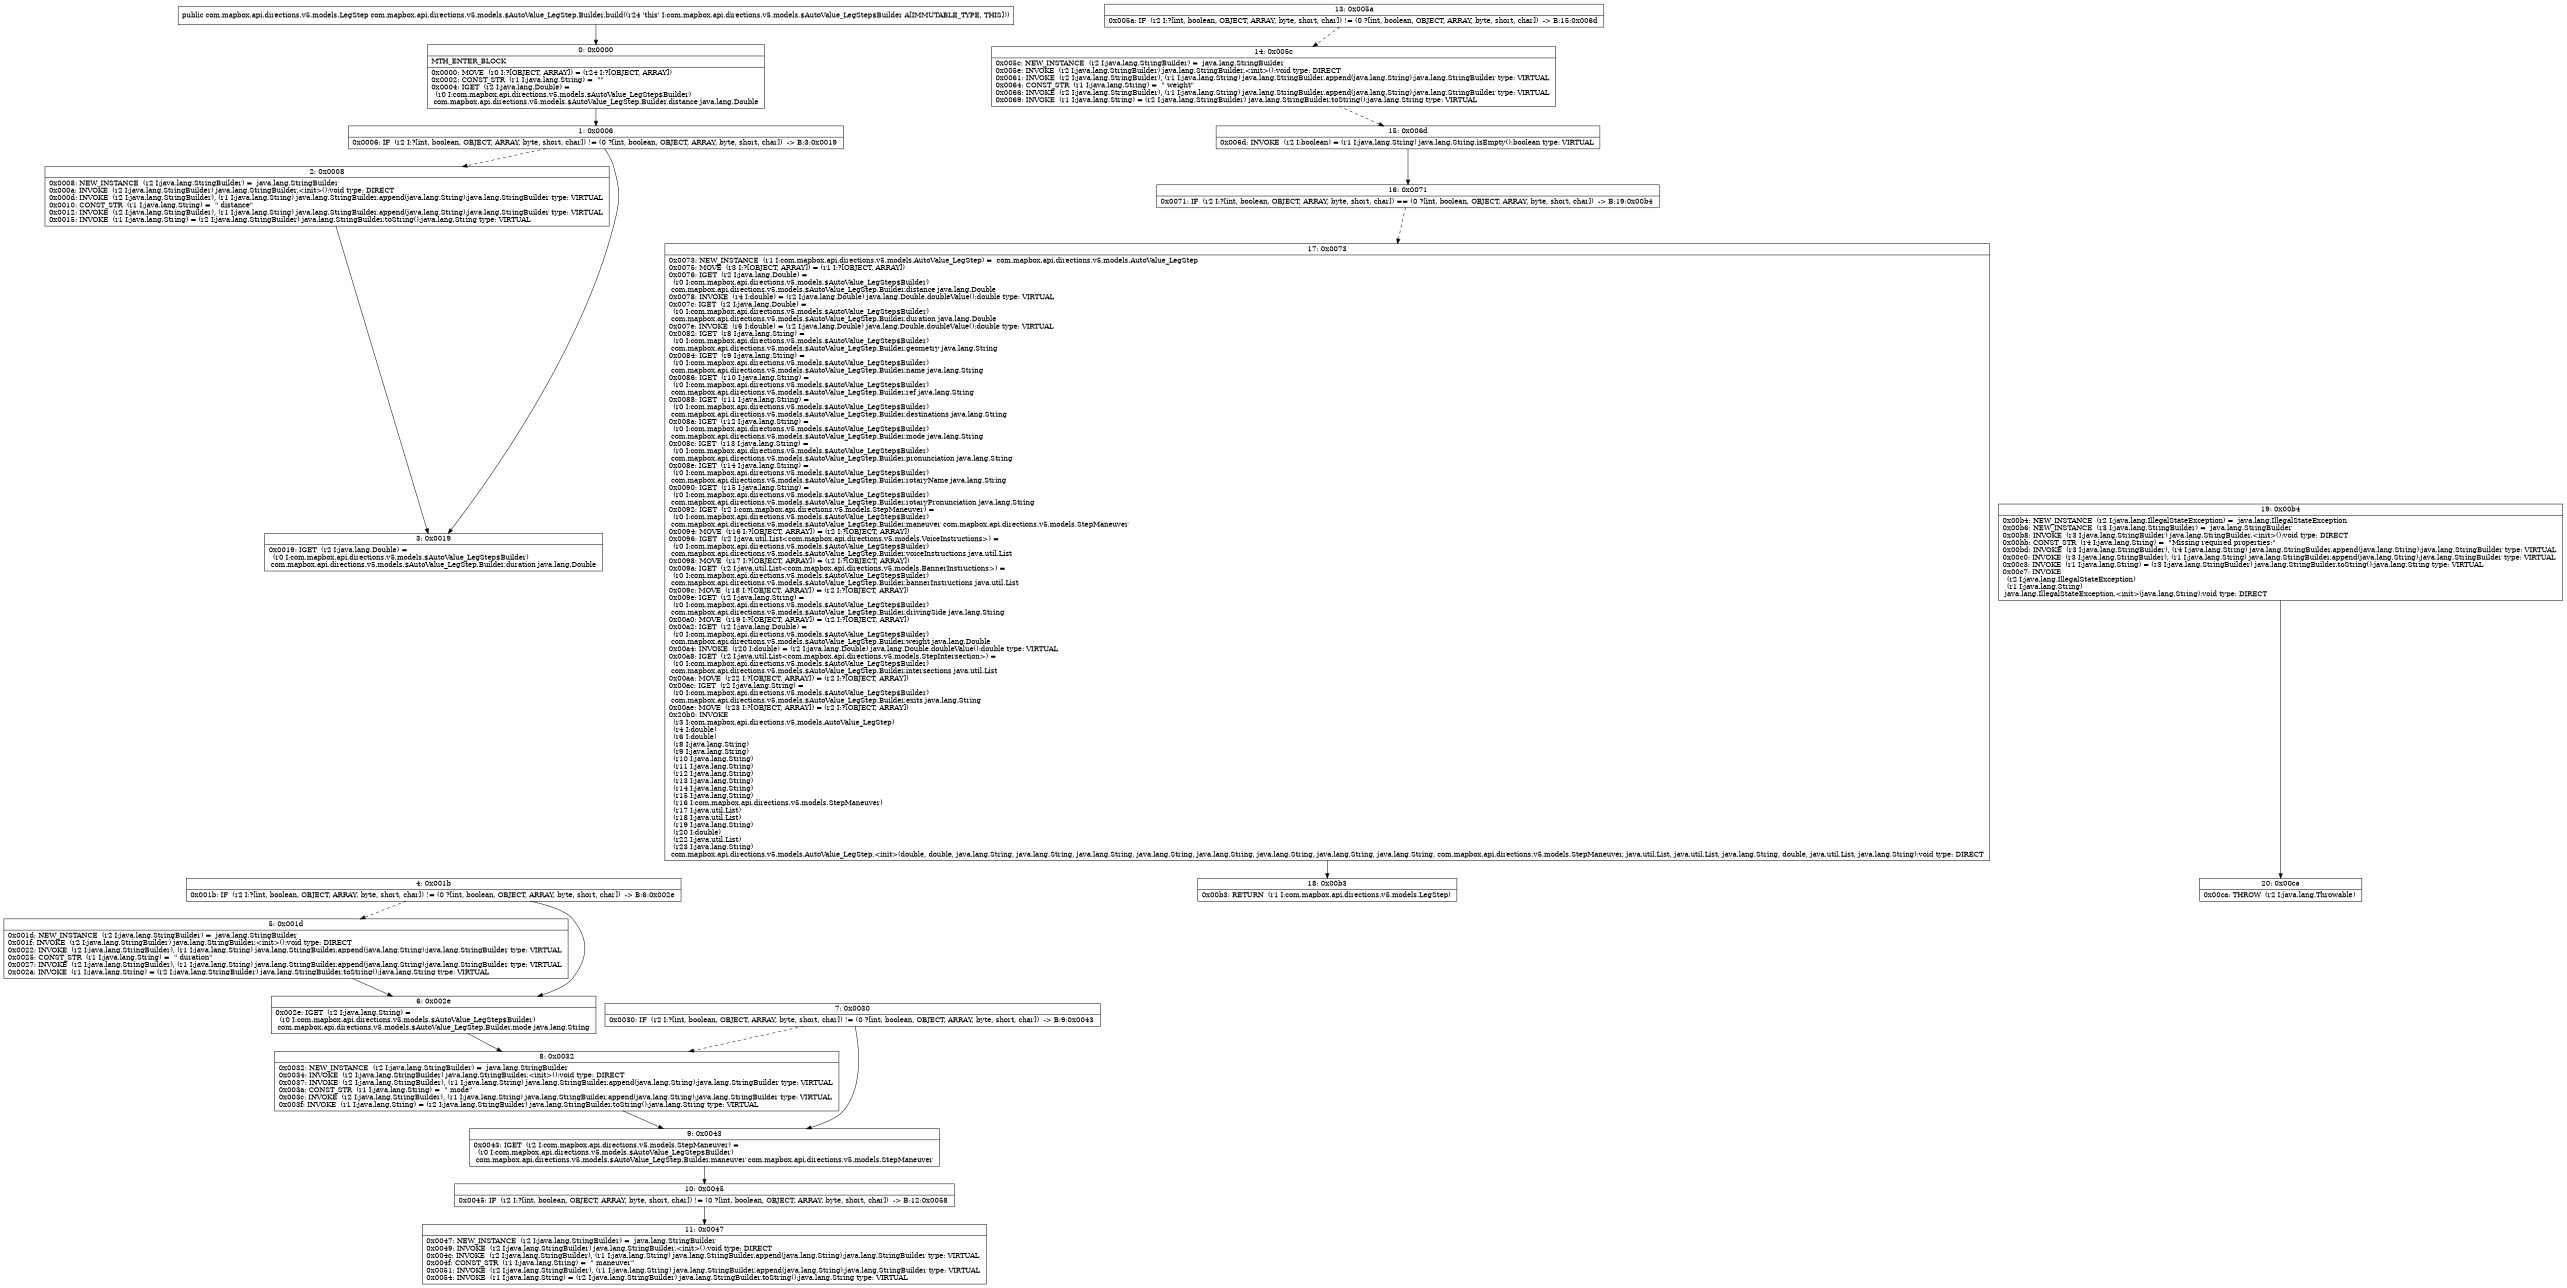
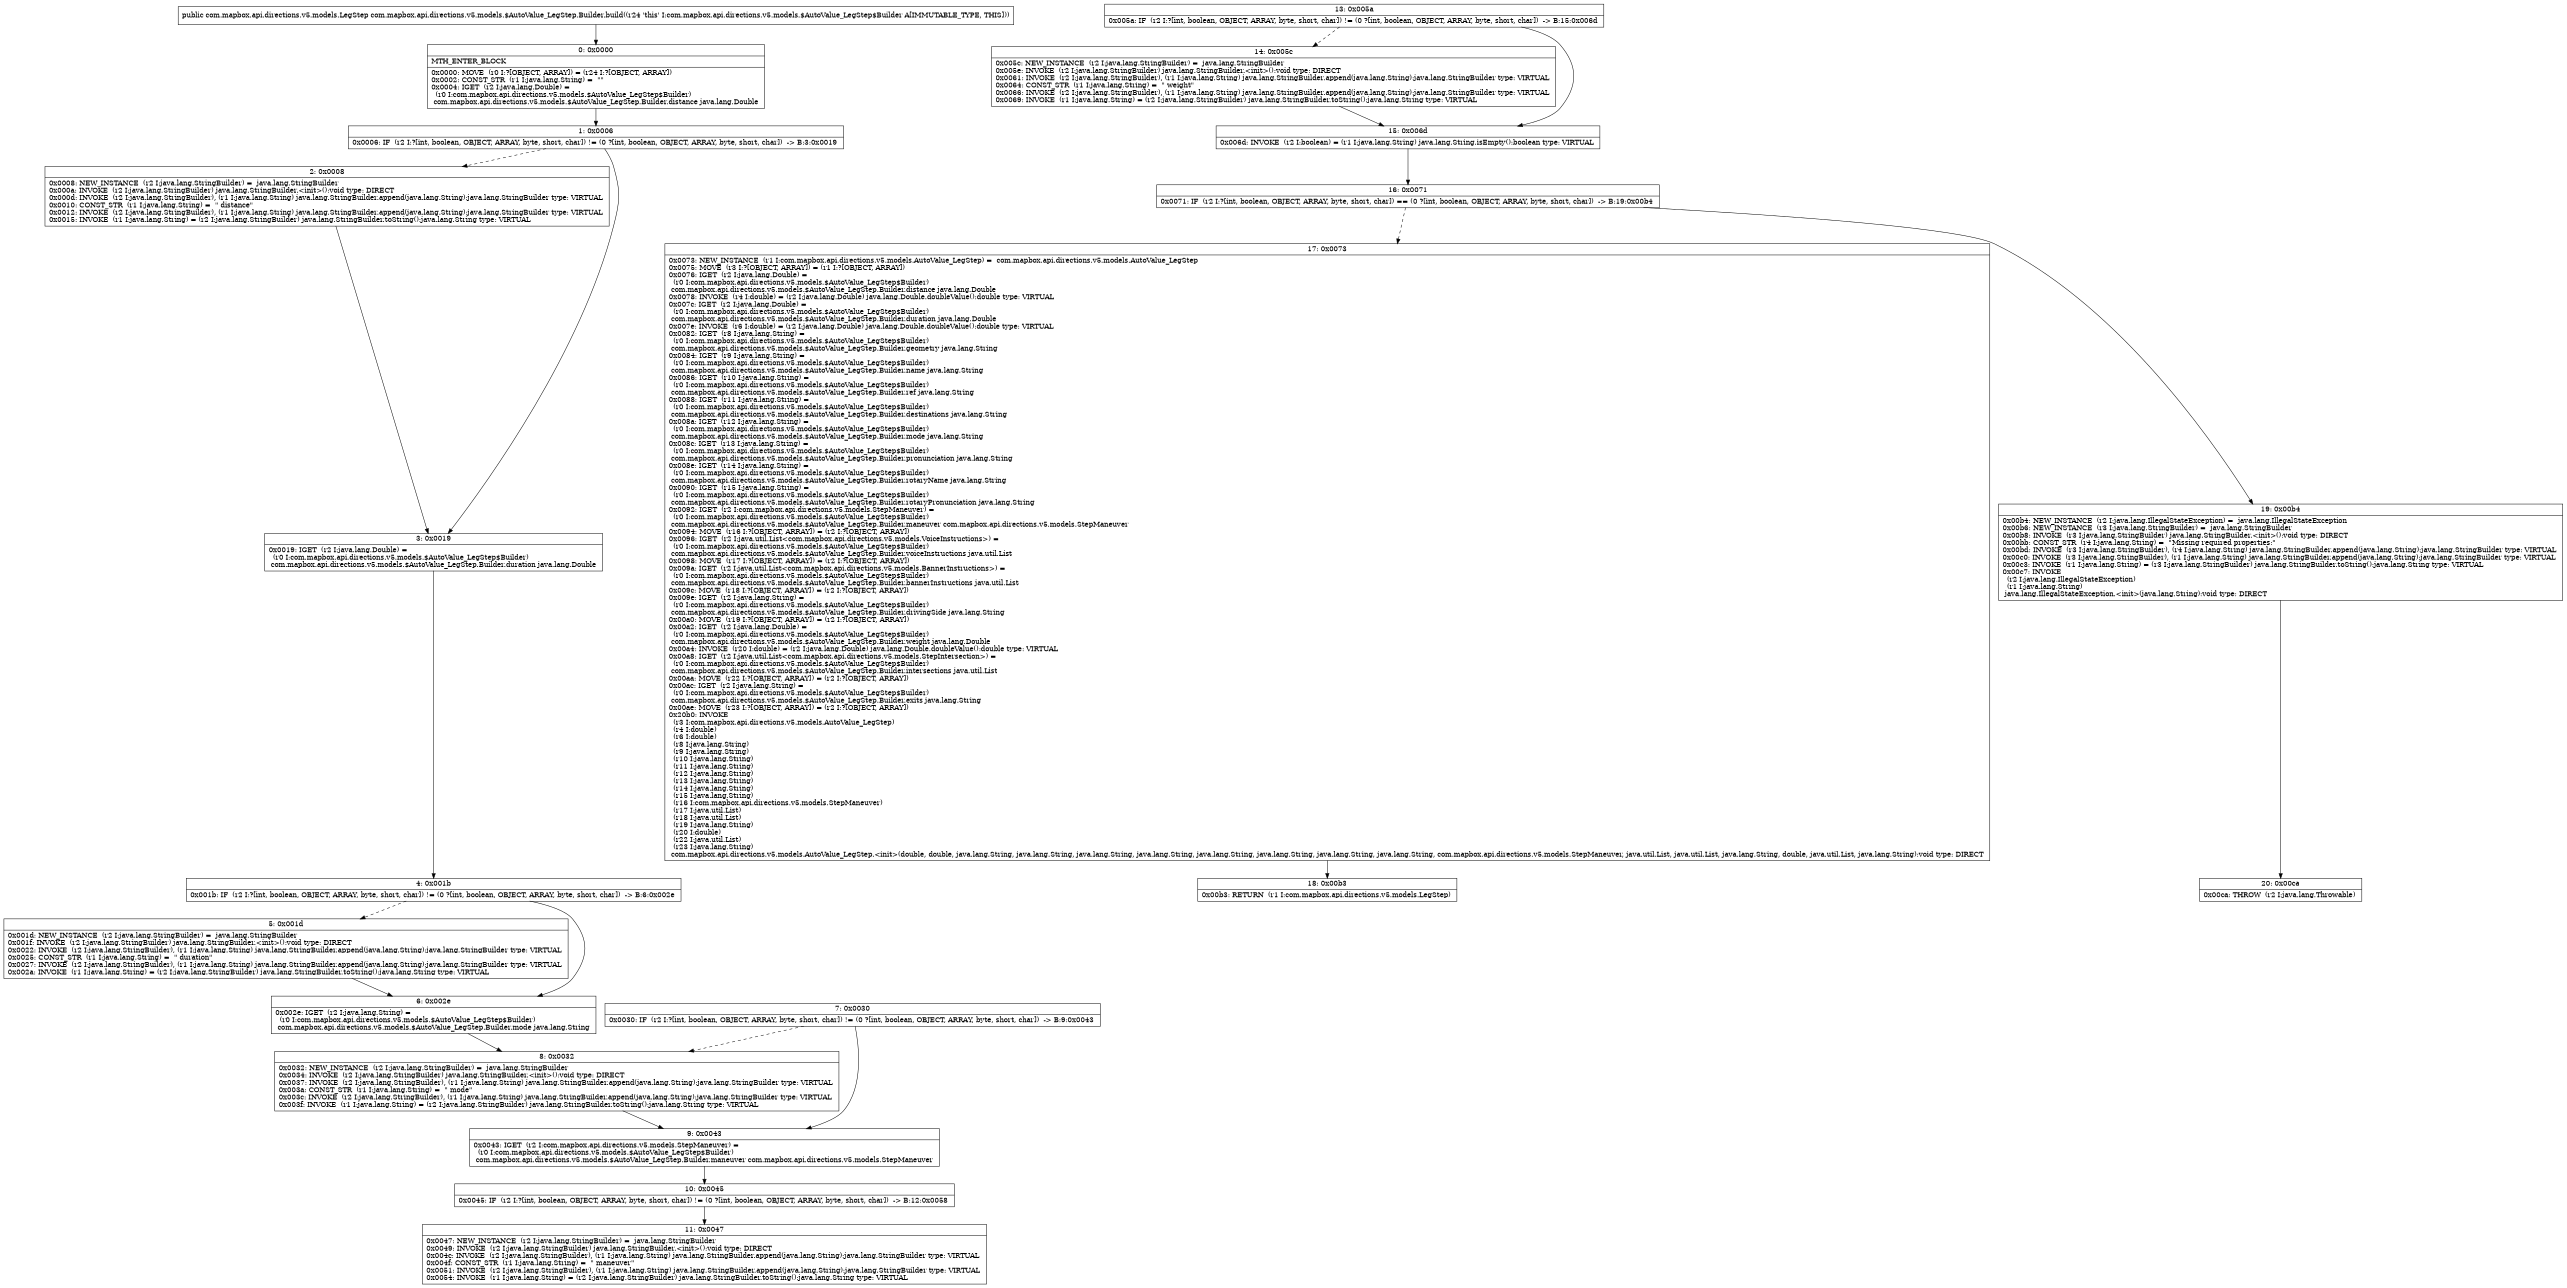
edge "13: 0x005a" -> "15: 0x006d": added
edge "14: 0x005c" -> "15: 0x006d": style dashed -> solid
edge "16: 0x0071" -> "19: 0x00b4": added
edge "3: 0x0019" -> "4: 0x001b": added
